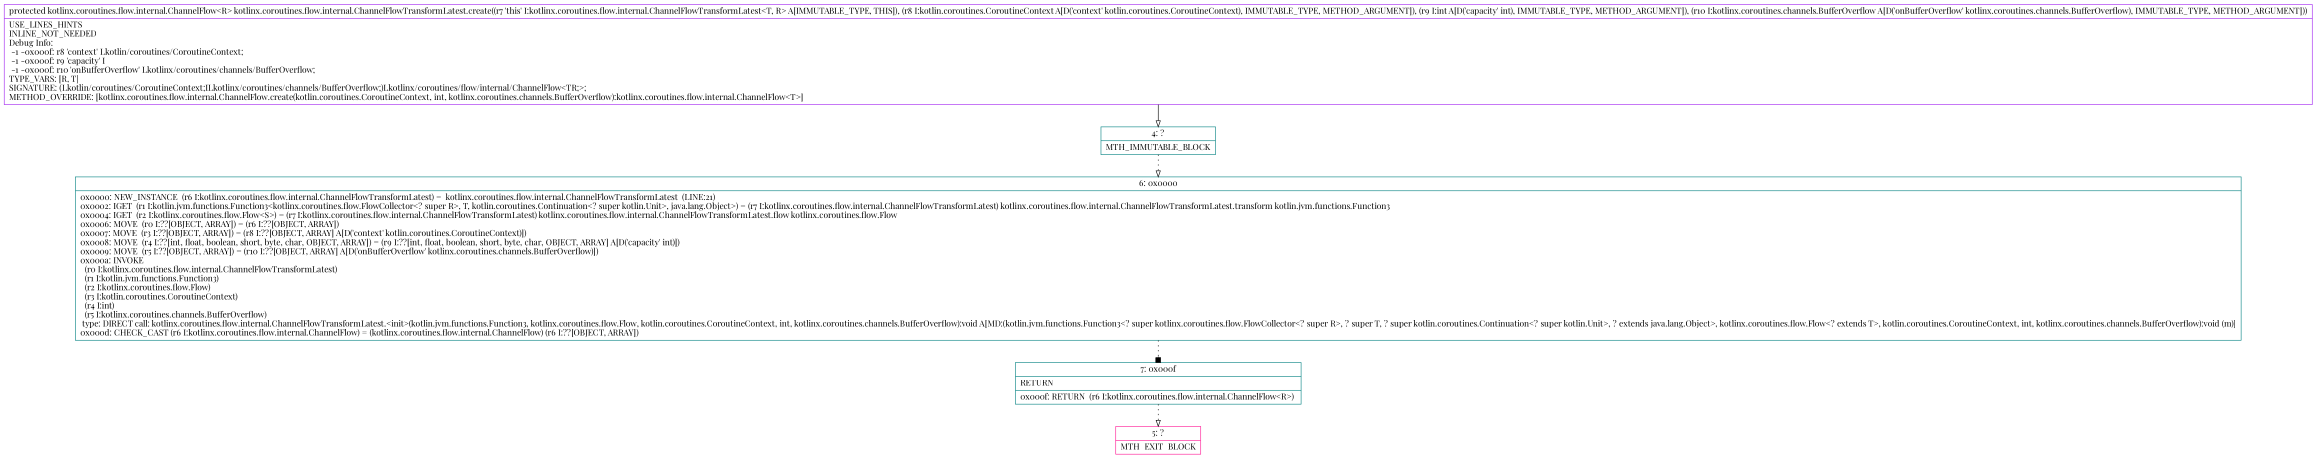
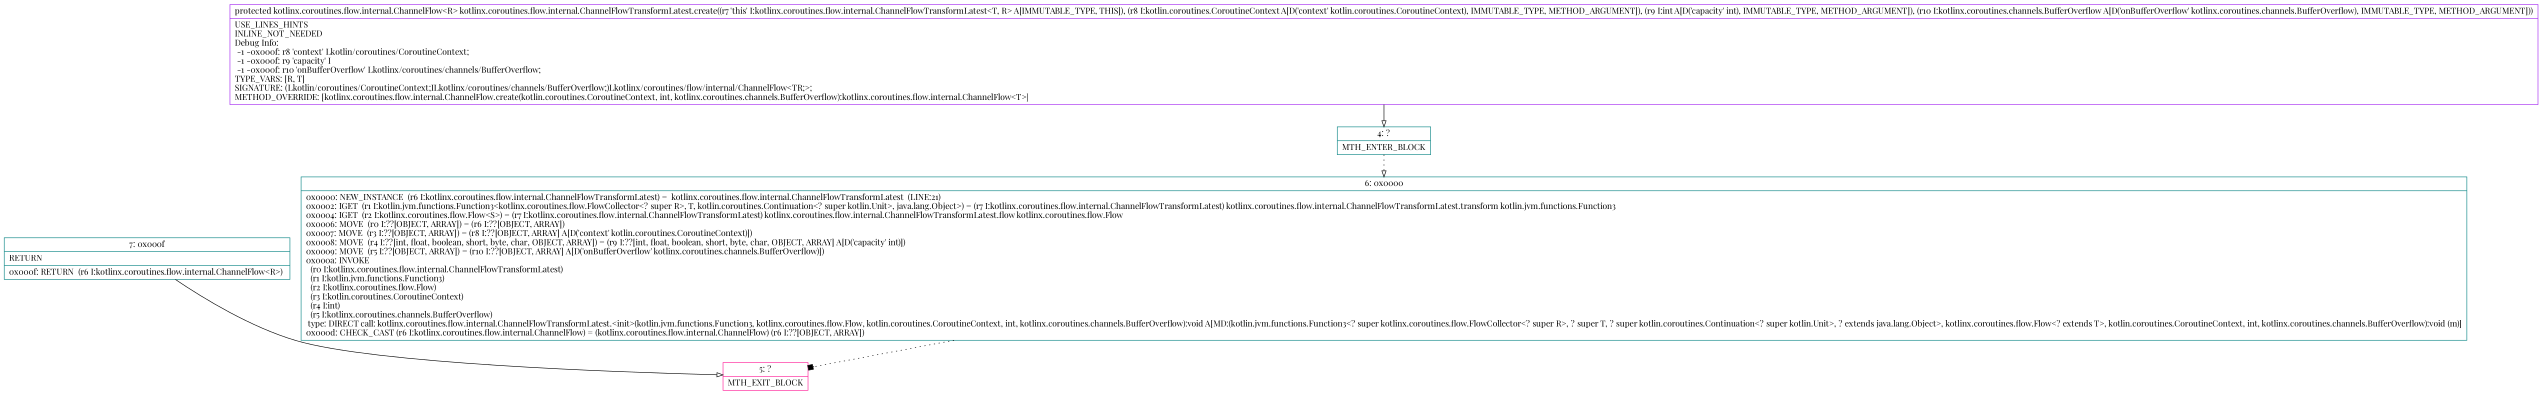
node "4: ?": text "MTH_IMMUTABLE_BLOCK" -> "MTH_ENTER_BLOCK"
edge "6: 0x0000" -> "7: 0x000f": now "6: 0x0000" -> "5: ?"
edge "7: 0x000f" -> "5: ?": style dotted -> solid
